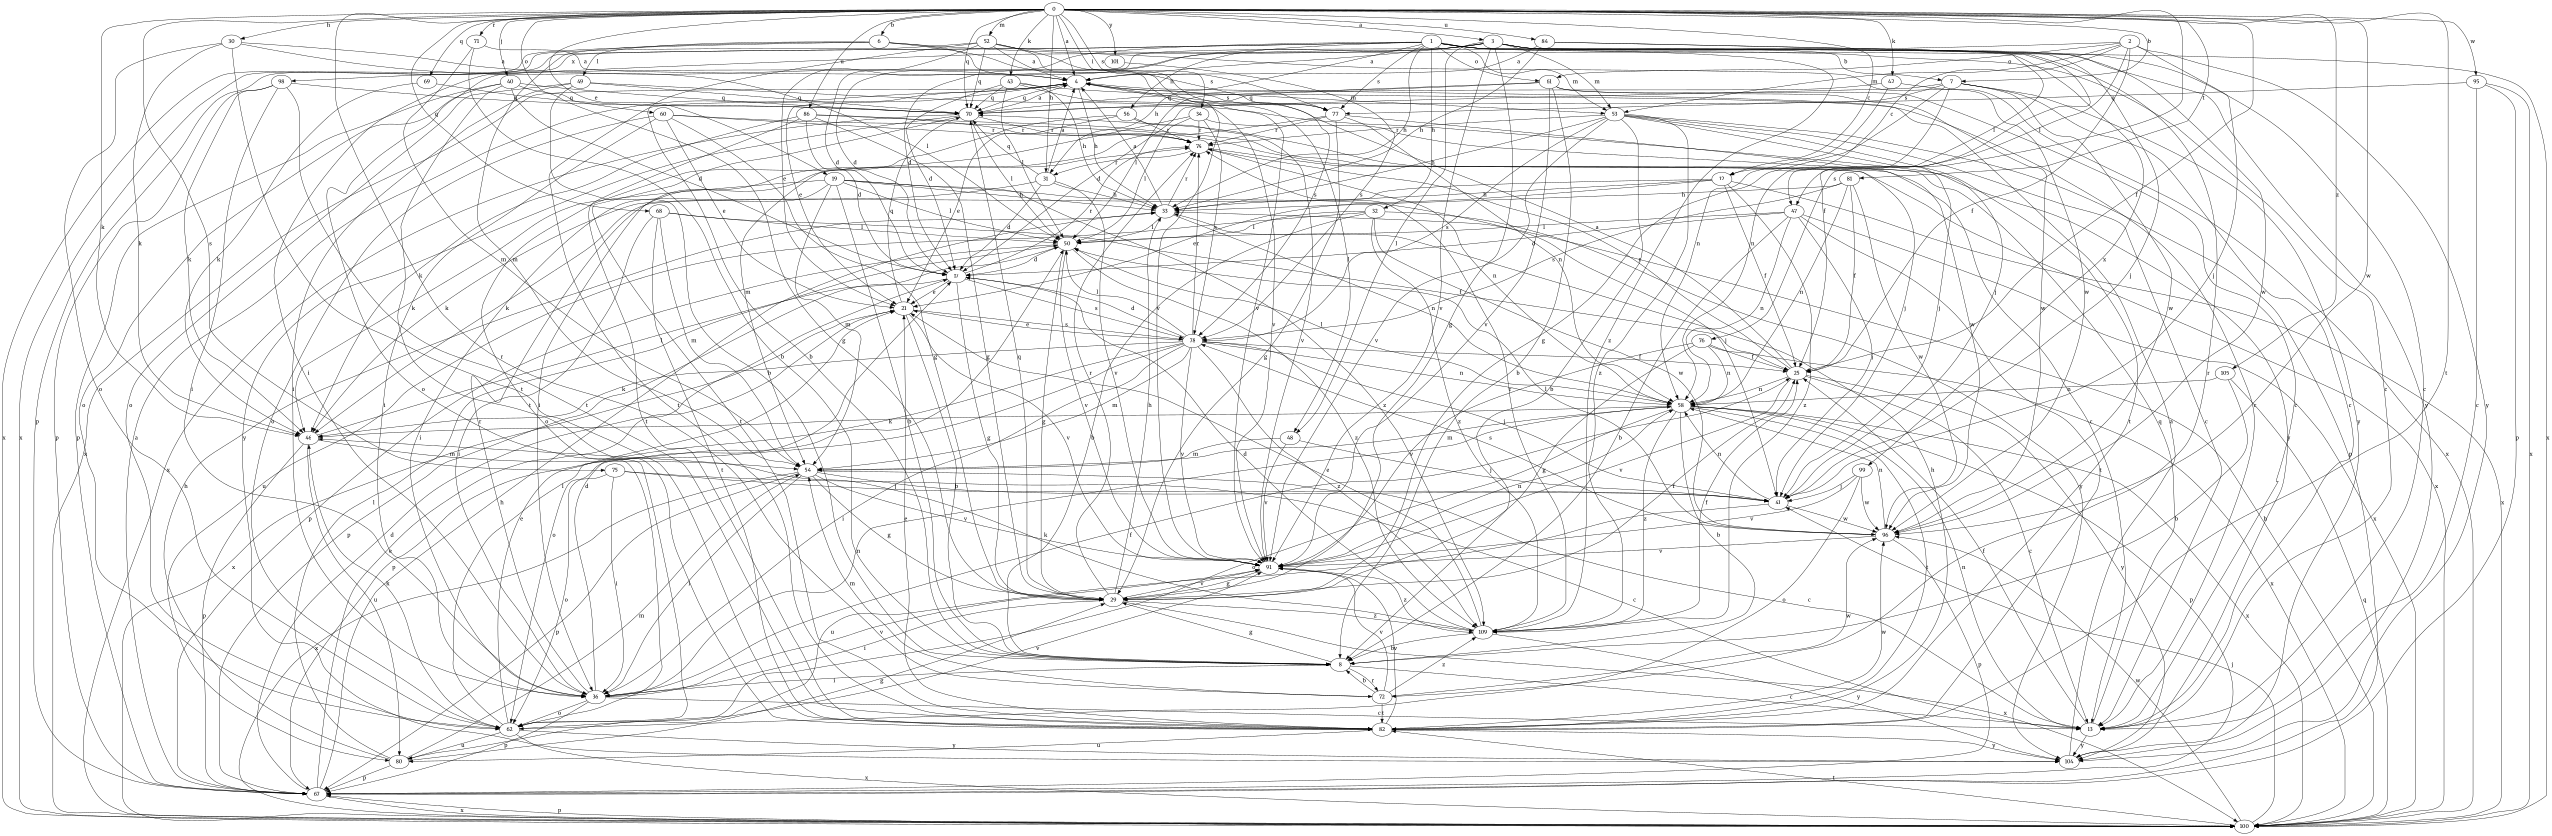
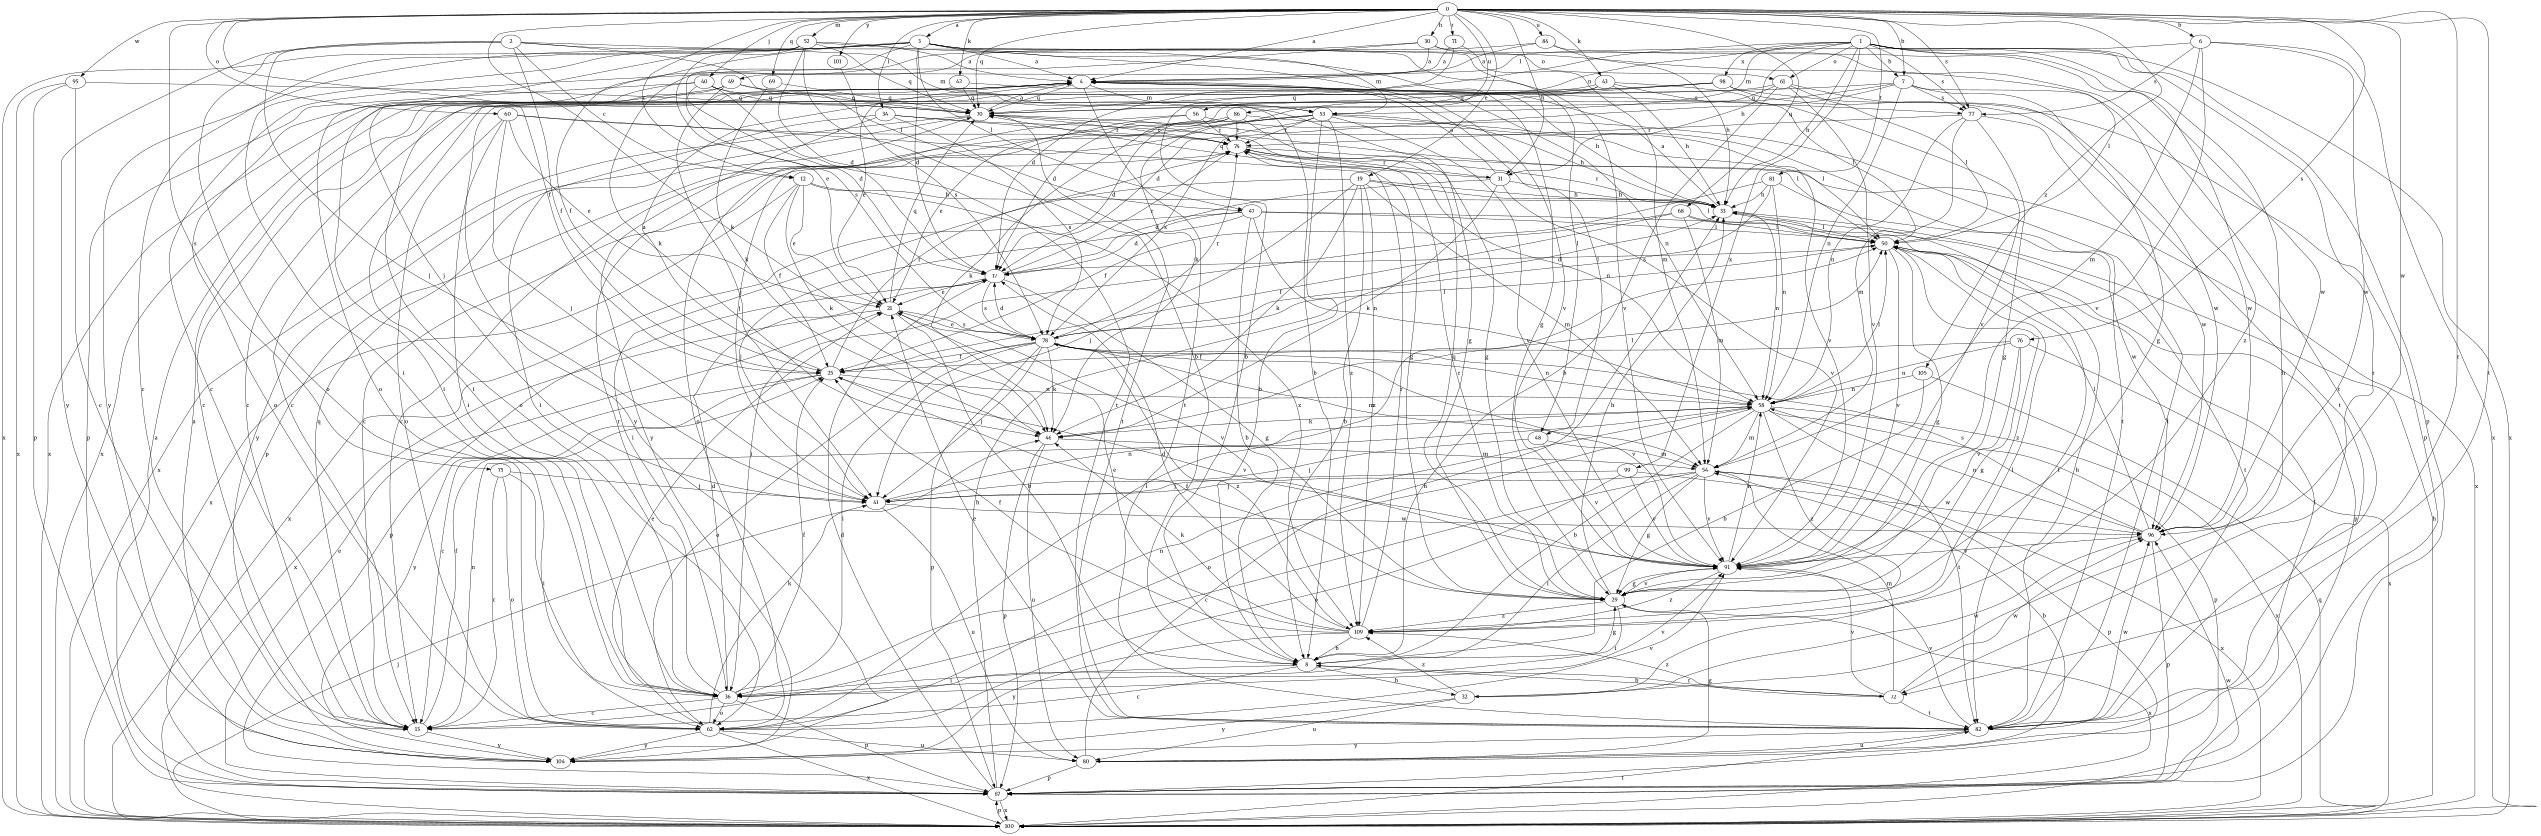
edge "32" -> "8": reversed
edge "80" -> "54": label "m" -> "b"
